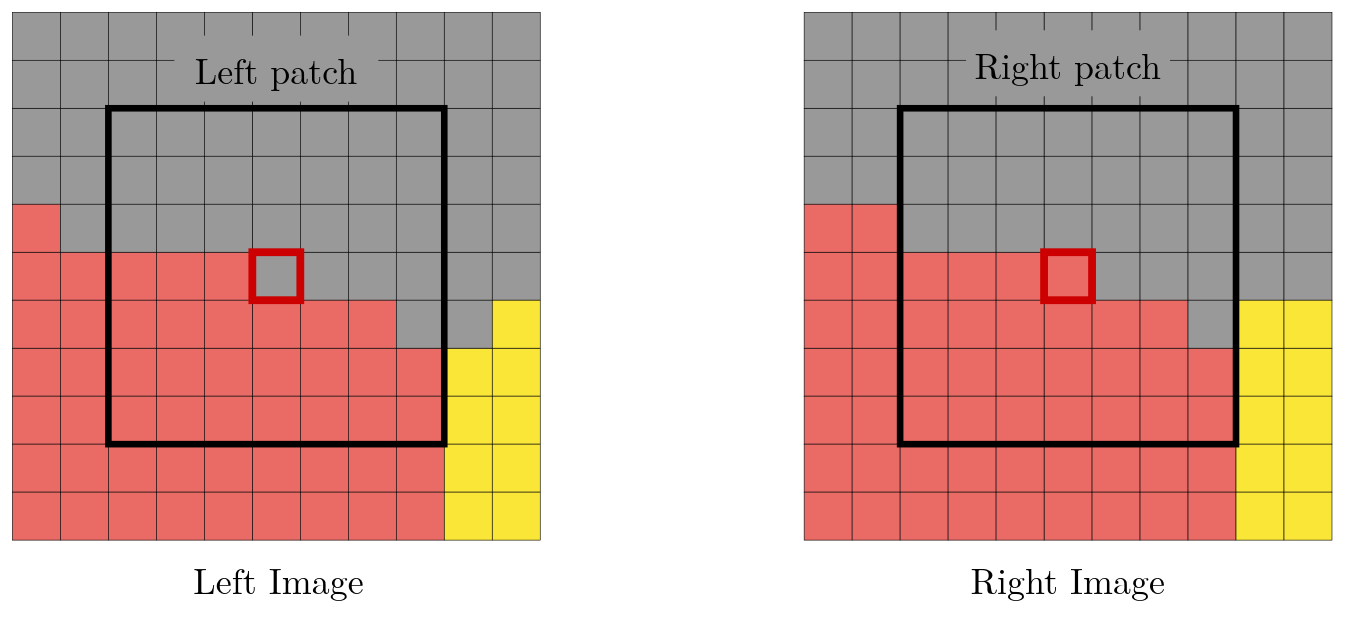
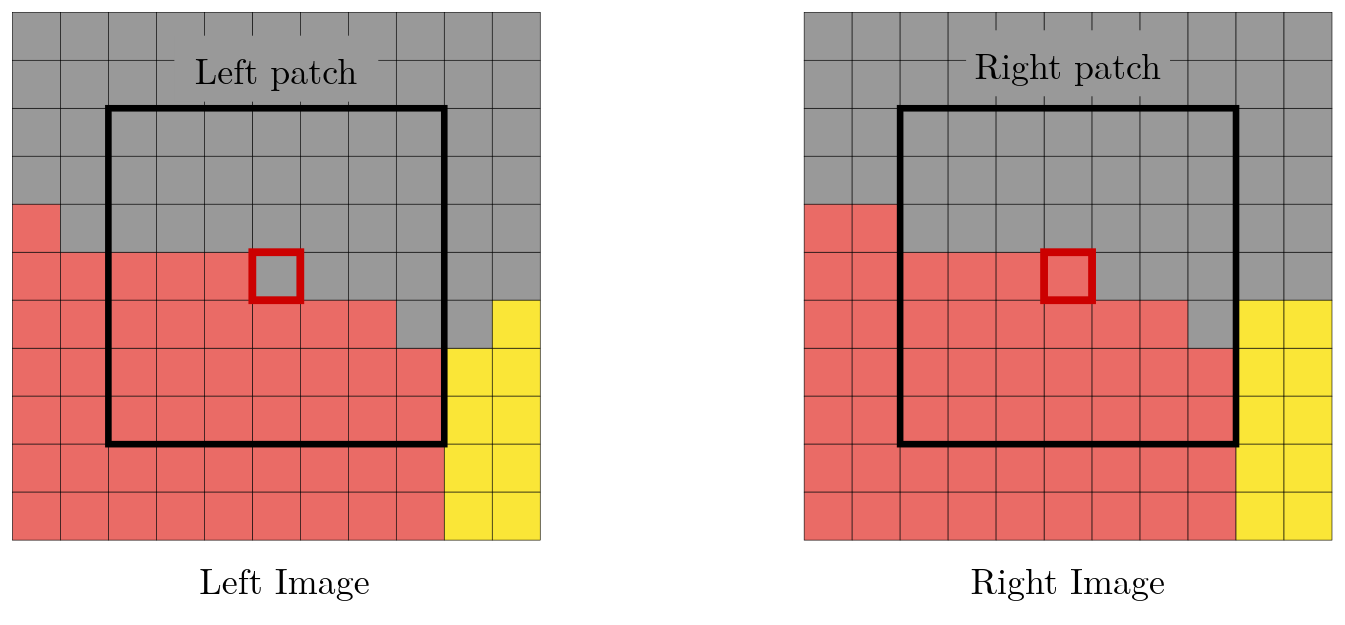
node "Left Image": moved (279, 579) -> (285, 579)
